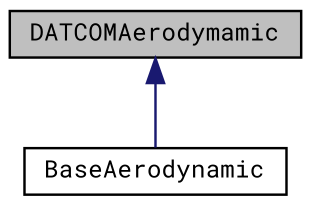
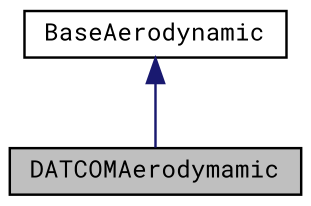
edge "BaseAerodynamic" -> "DATCOMAerodymamic": reversed
